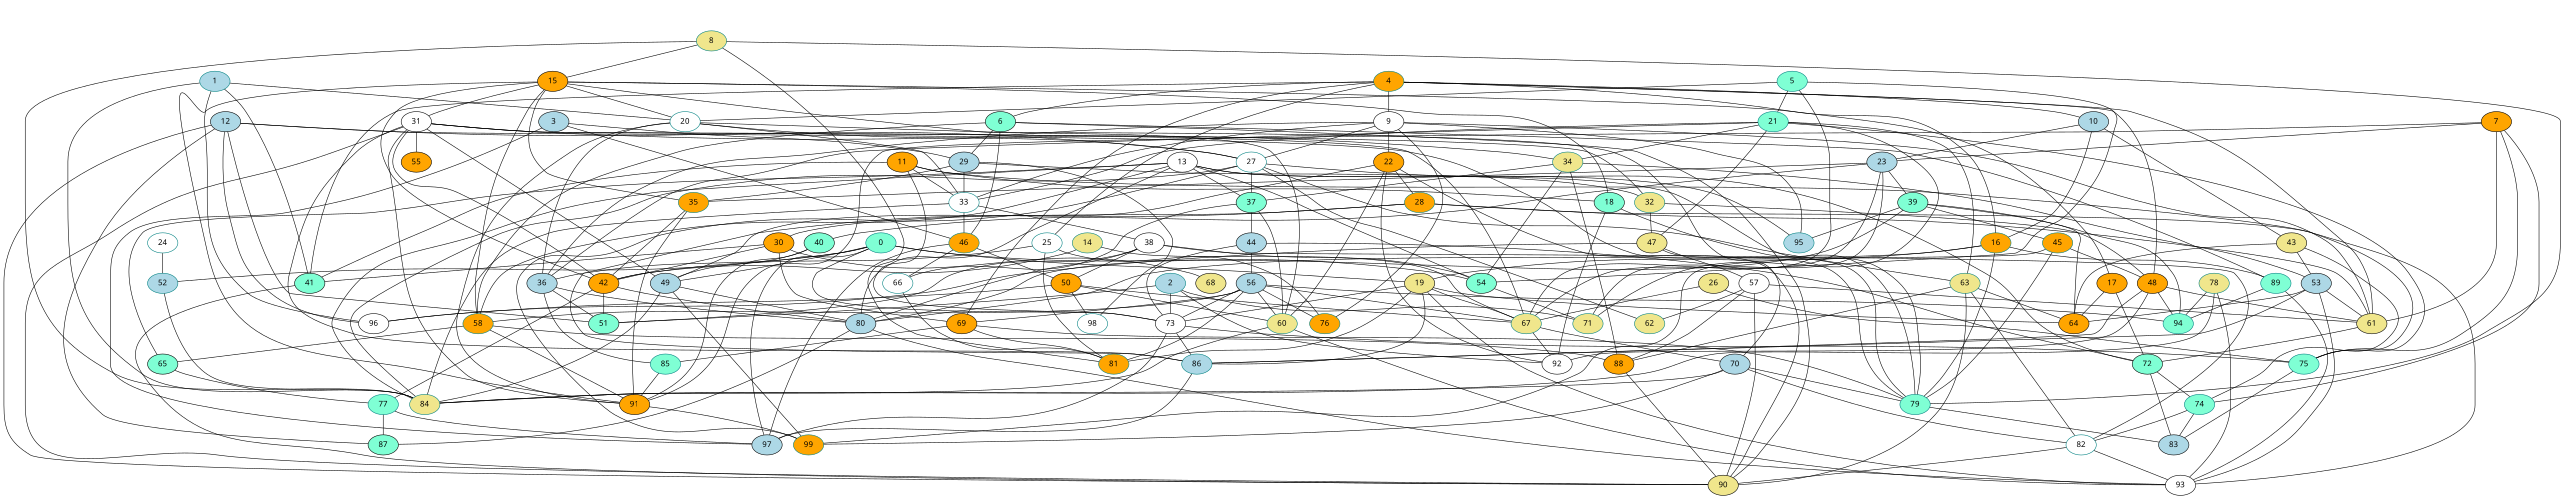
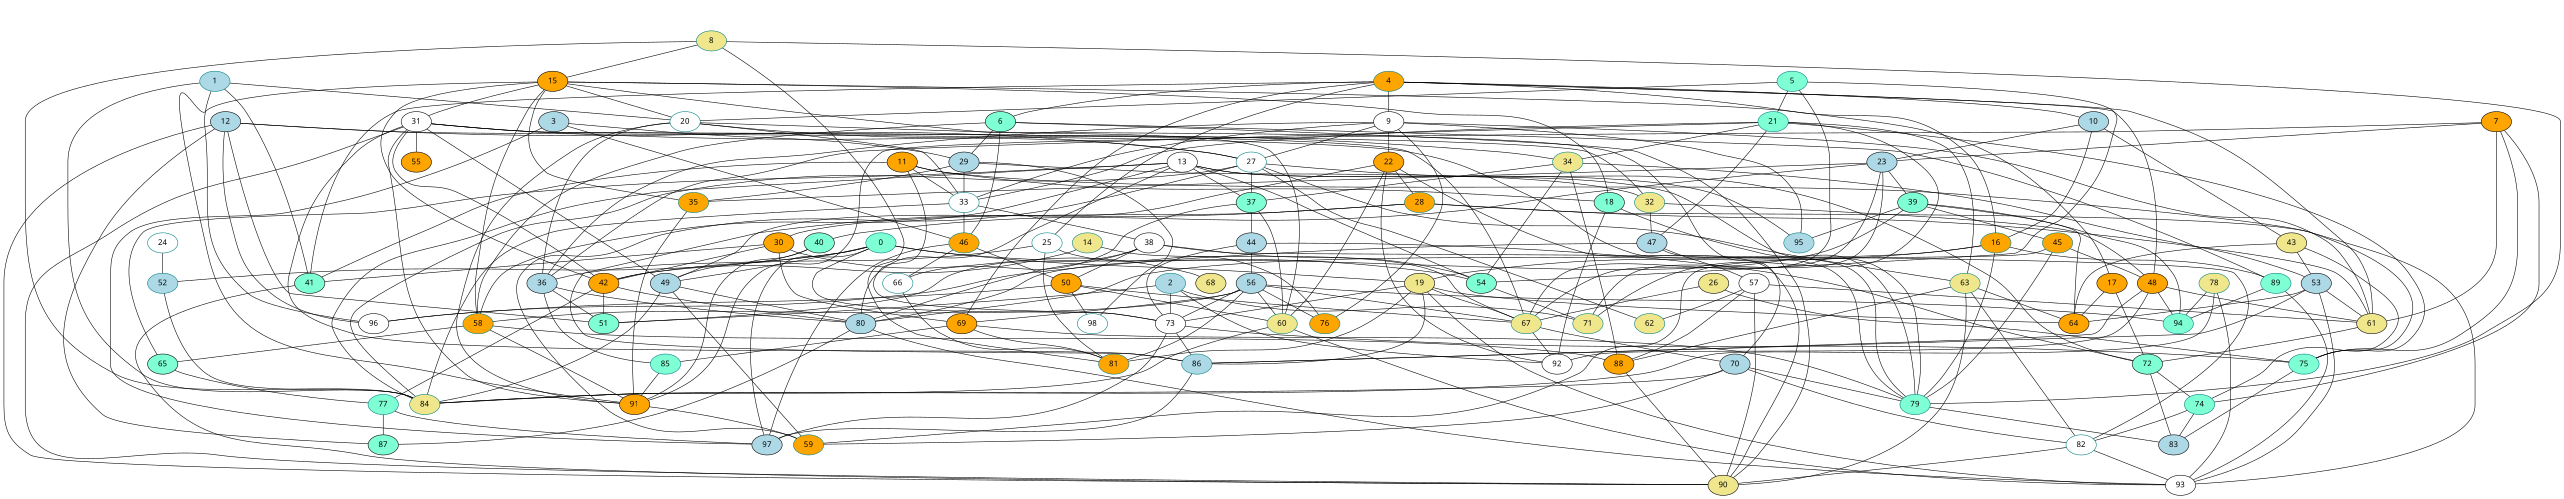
edge "35" -- "42": removed
node "47": fillcolor khaki -> lightblue
node "99": label "99" -> "59"
